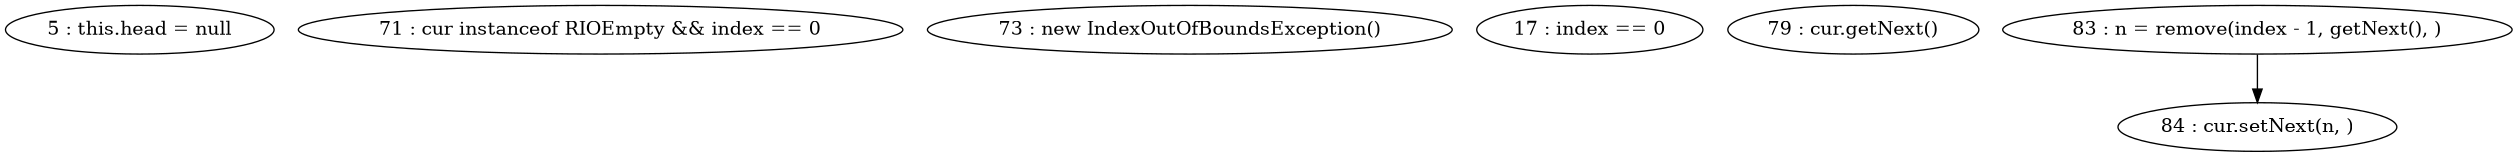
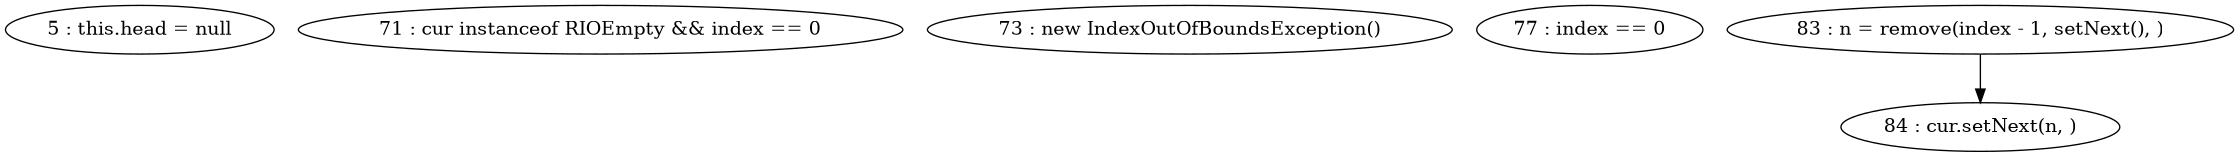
node "17 : index == 0": label "17 : index == 0" -> "77 : index == 0"
node "79 : cur.getNext()": removed
node "83 : n = remove(index - 1, getNext(), )": label "83 : n = remove(index - 1, getNext(), )" -> "83 : n = remove(index - 1, setNext(), )"
